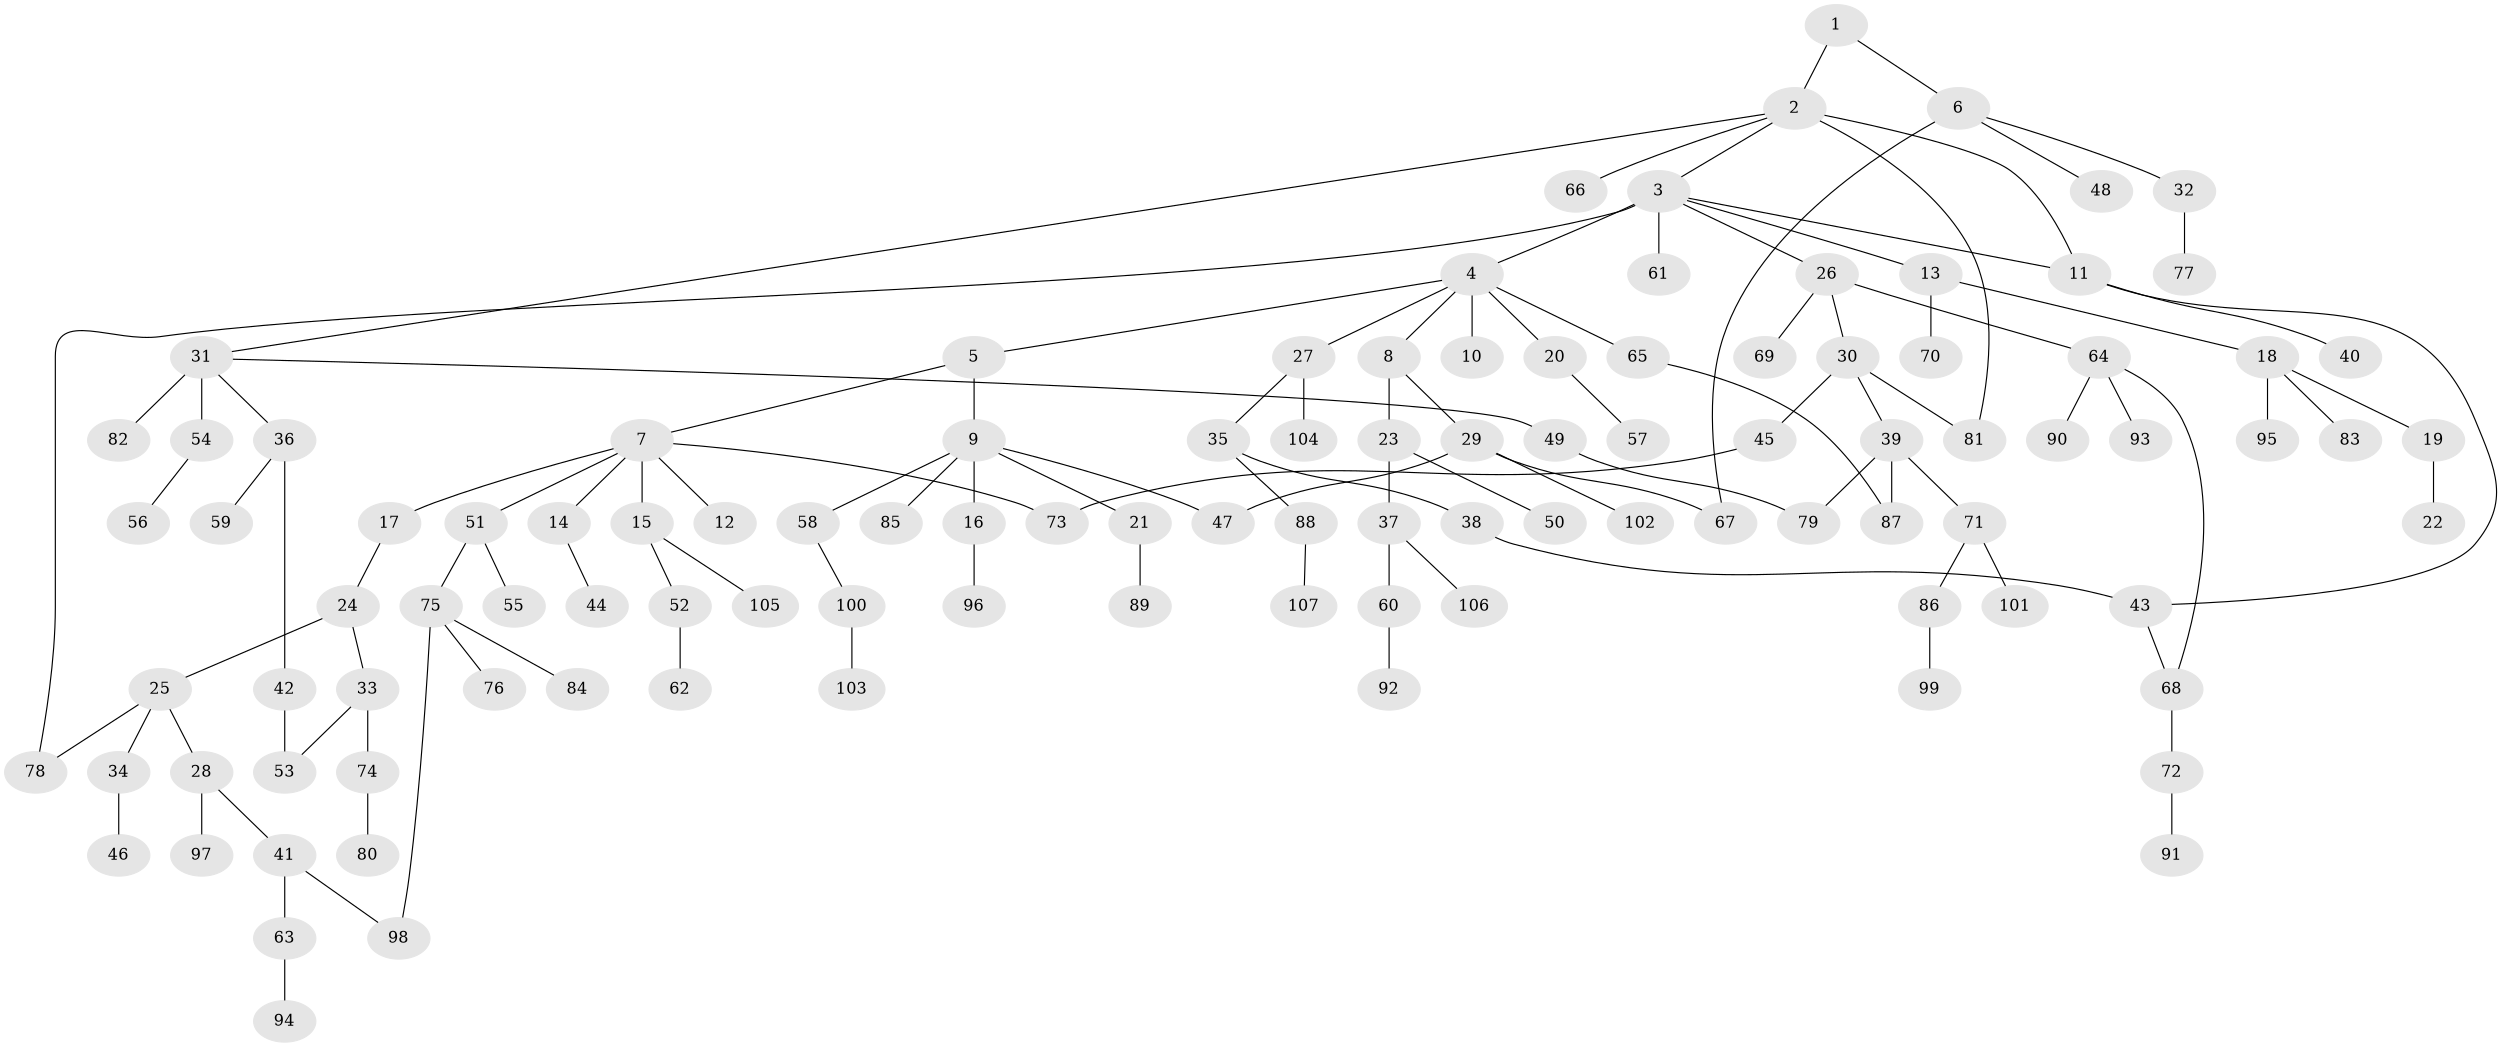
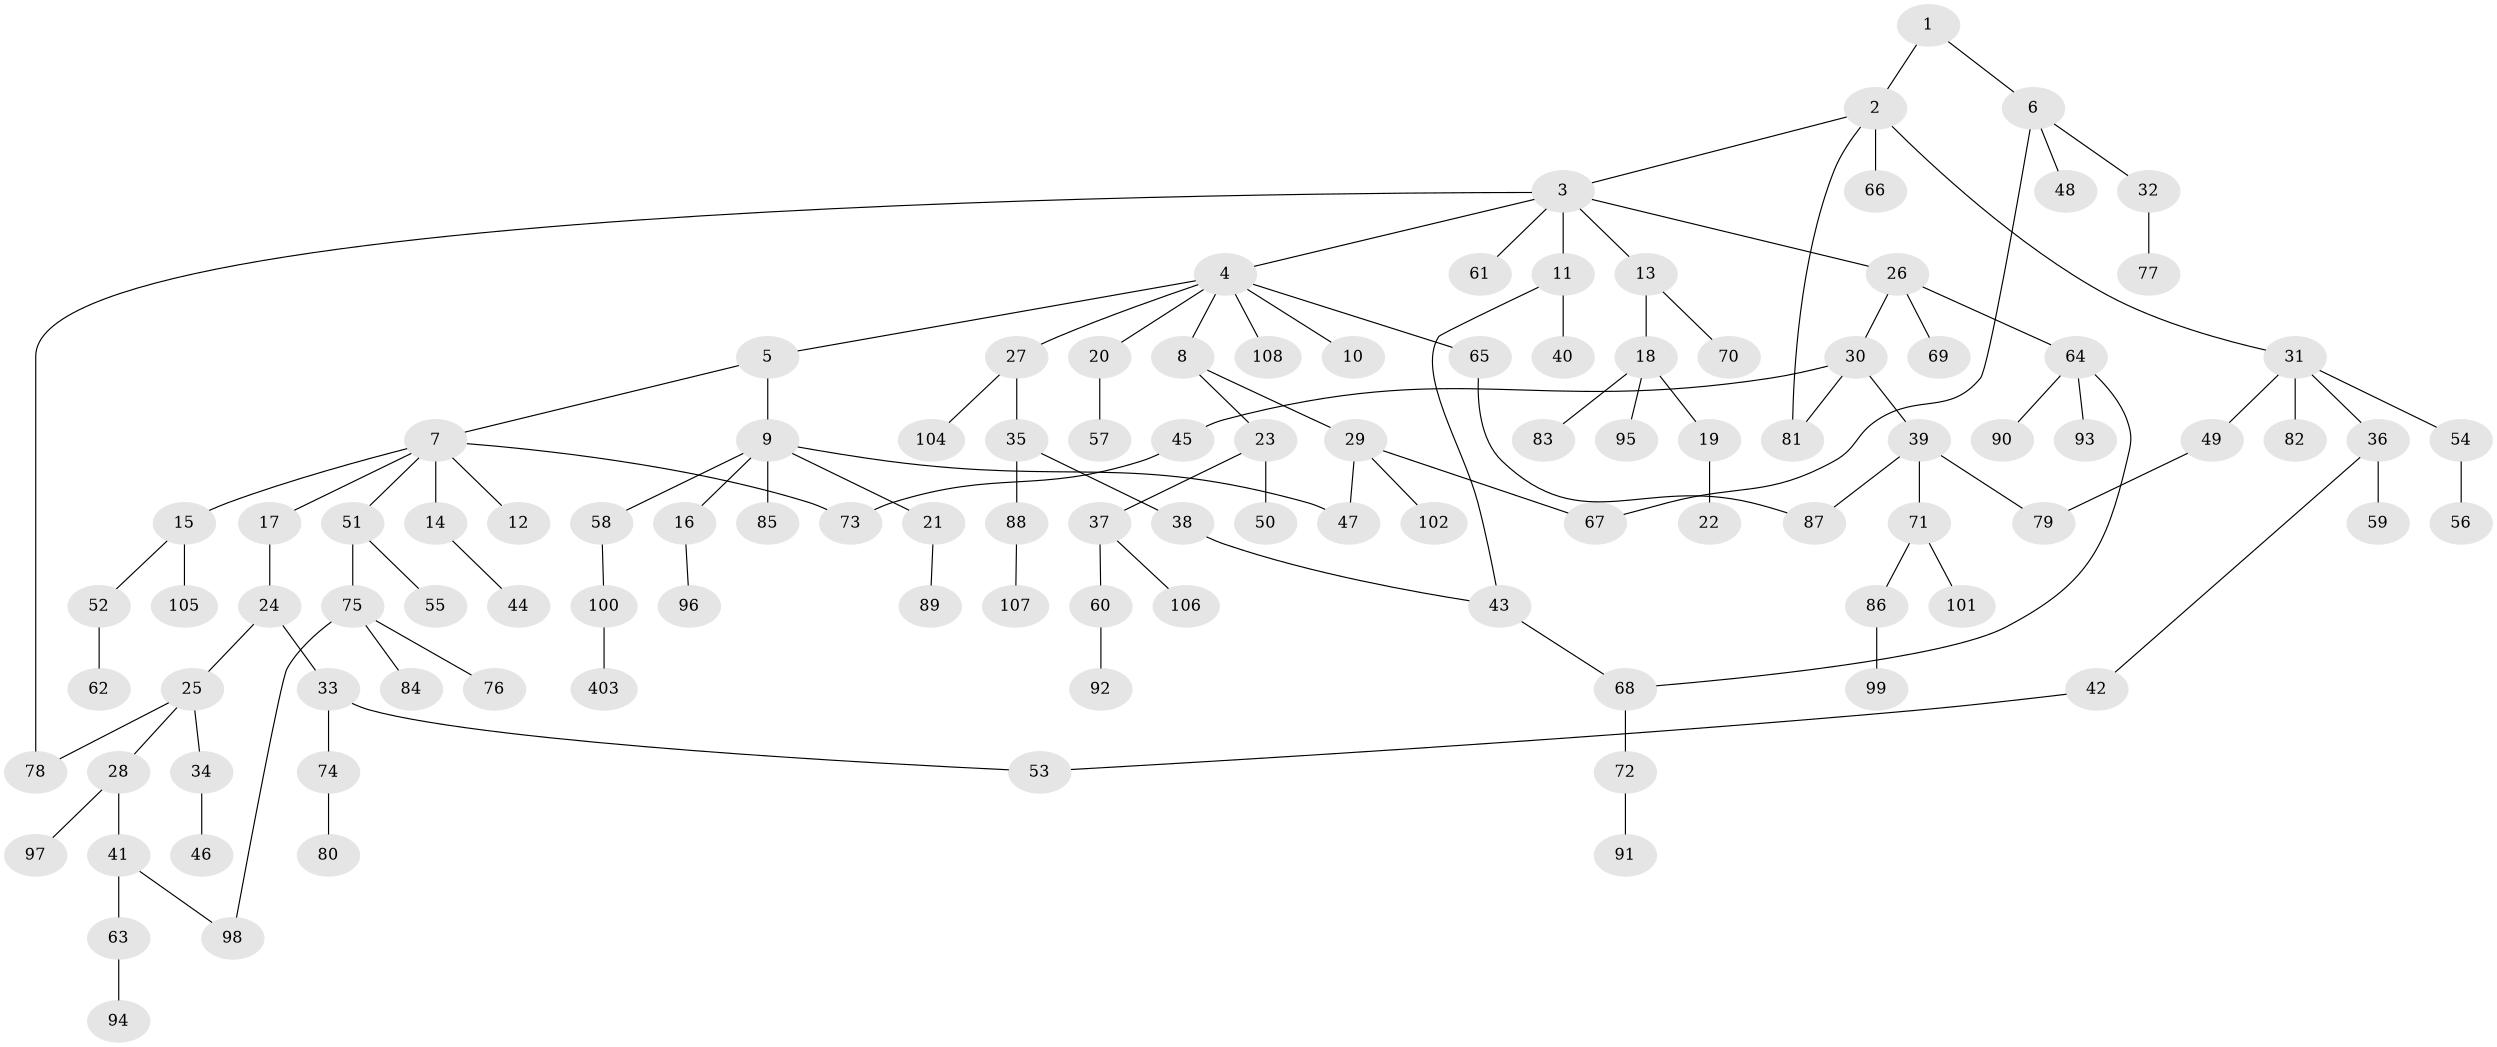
edge "2" -- "11": removed
node "108": added
node "103": label "103" -> "403"
